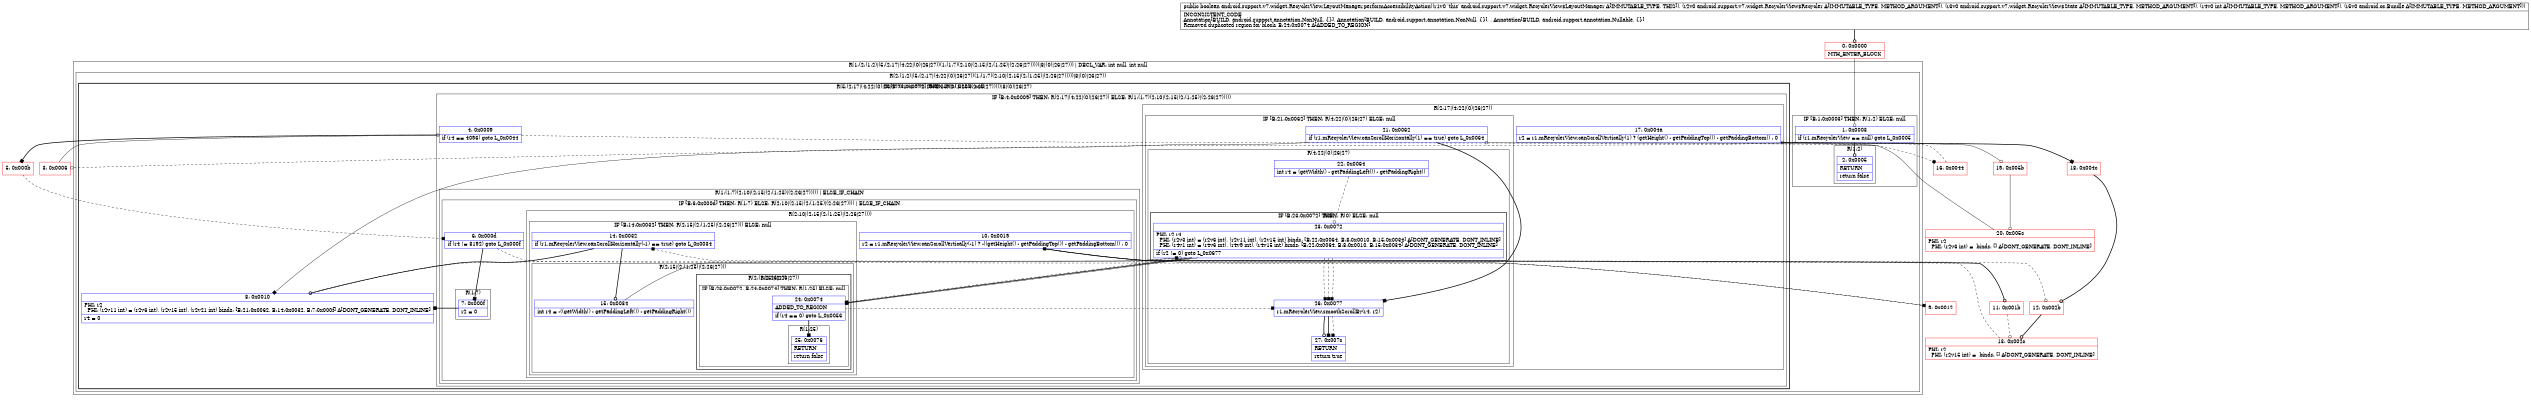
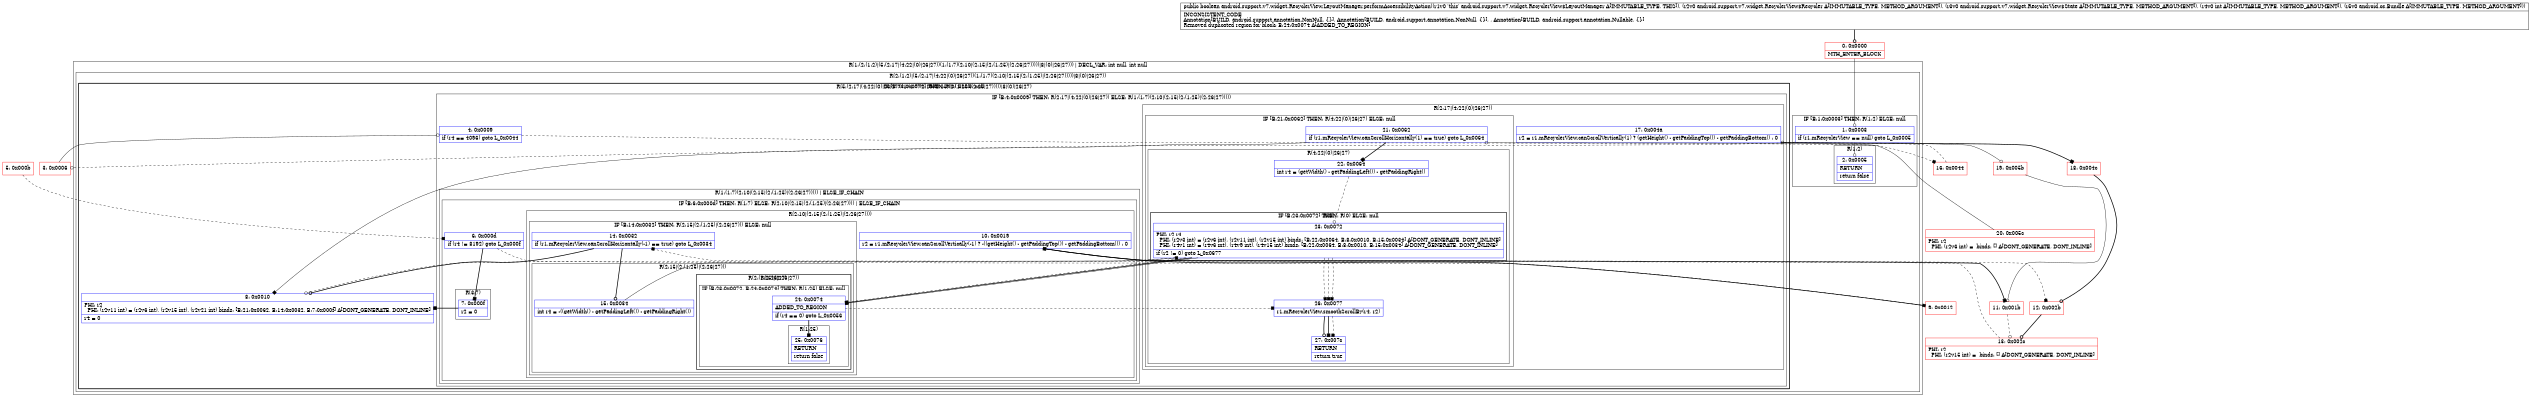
edge "4: 0x0009" -> "5: 0x000b": removed
edge "1: 0x0003" -> "2: 0x0005": style bold -> solid
edge "19: 0x005b" -> "20: 0x005c": now "19: 0x005b" -> "11: 0x001b"
edge "21: 0x0062" -> "26: 0x0077": now "21: 0x0062" -> "22: 0x0064"
edge "8: 0x0010" -> "23: 0x0072": reversed
edge "10: 0x0019" -> "11: 0x001b": arrowhead odot -> box
edge "10: 0x0019" -> "12: 0x002b": arrowhead odot -> box
edge "9: 0x0012" -> "10: 0x0019": style solid -> bold
cluster "R(1:7)": label "R(1:7)" -> "R(3:7)"
